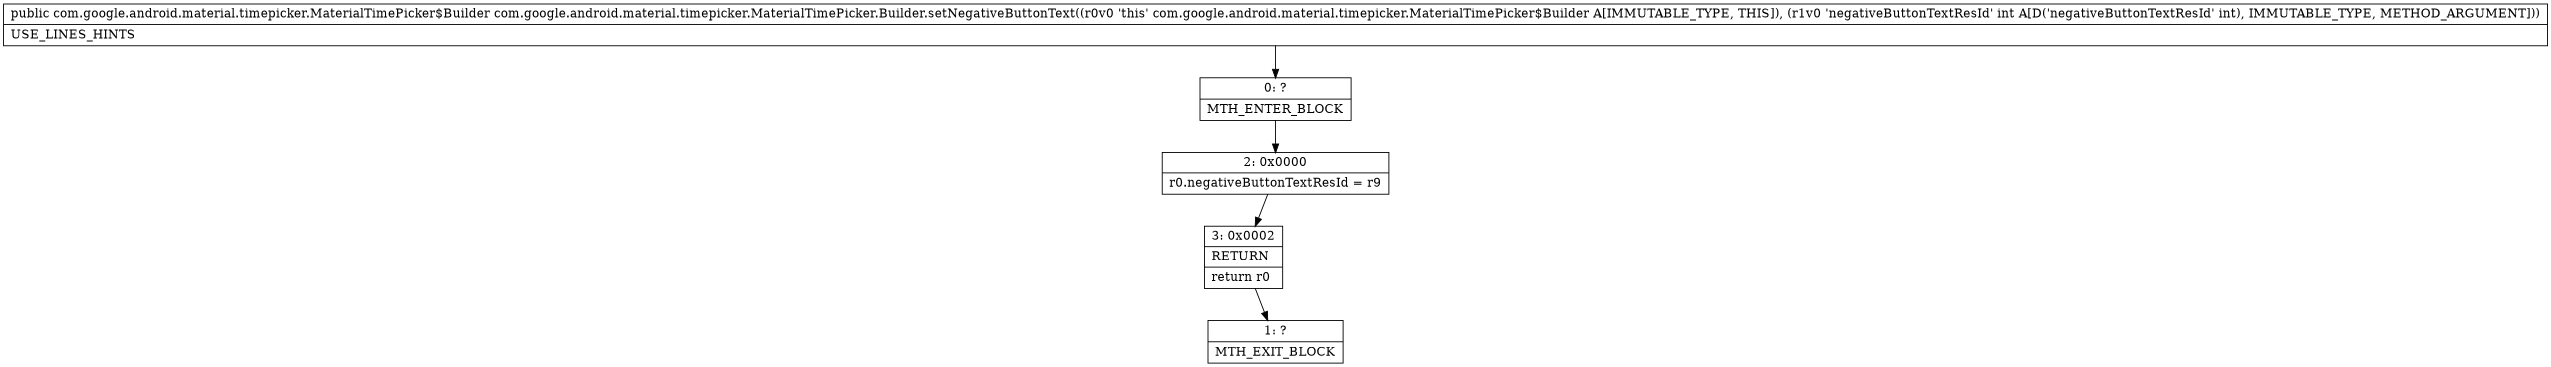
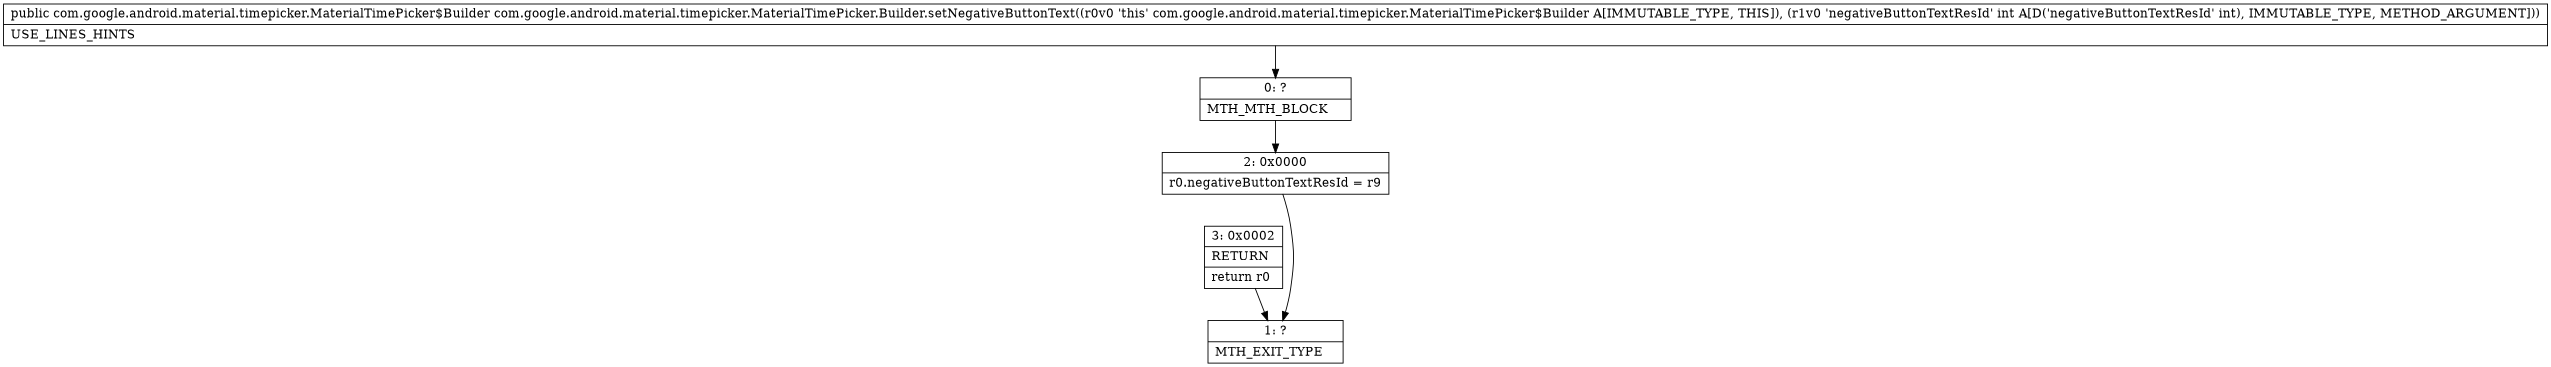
node "0: ?": text "MTH_ENTER_BLOCK" -> "MTH_MTH_BLOCK"
edge "2: 0x0000" -> "3: 0x0002": now "2: 0x0000" -> "1: ?"
node "1: ?": text "MTH_EXIT_BLOCK" -> "MTH_EXIT_TYPE"
